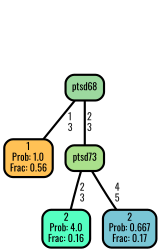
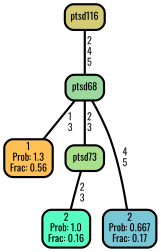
node "ptsd116": added
node "1 Prob: 1.0 Frac: 0.56": label "1 Prob: 1.0 Frac: 0.56" -> "1 Prob: 1.3 Frac: 0.56"
edge "ptsd73" -- "2 Prob: 0.667 Frac: 0.17": now "ptsd68" -- "2 Prob: 0.667 Frac: 0.17"
node "2 Prob: 4.0 Frac: 0.16": label "2 Prob: 4.0 Frac: 0.16" -> "2 Prob: 1.0 Frac: 0.16"
